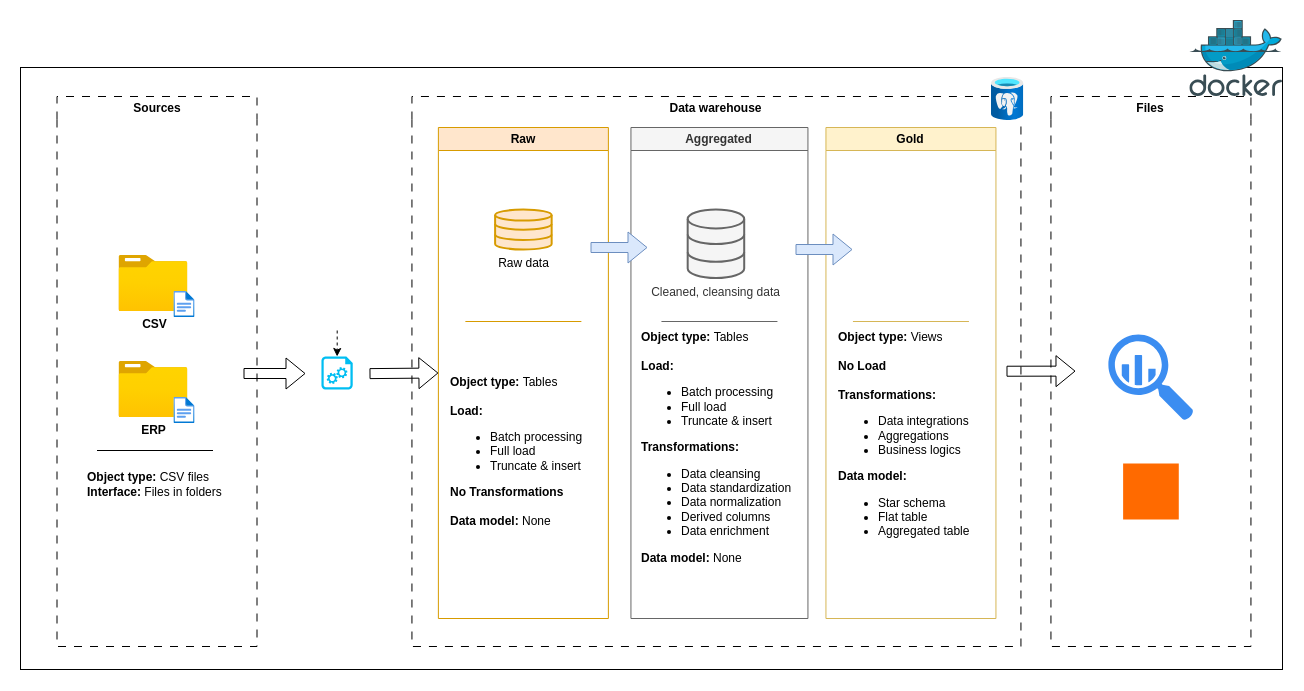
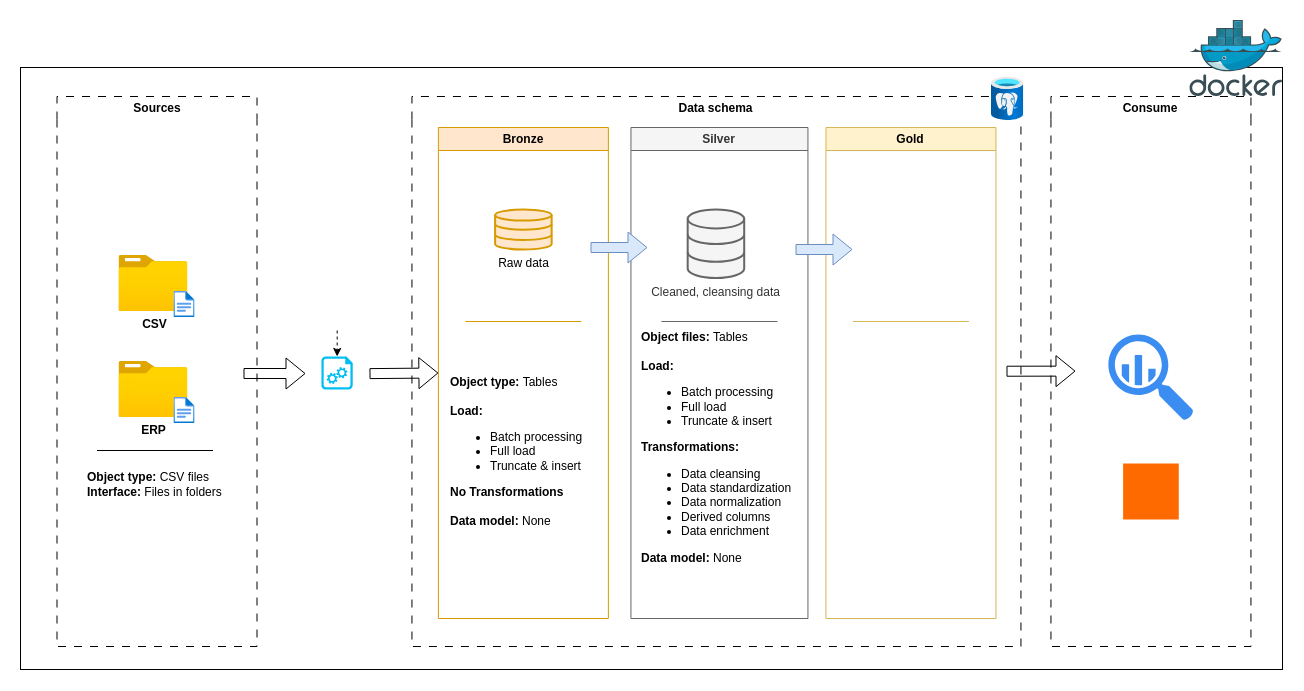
node "Data warehouse": label "Data warehouse" -> "Data schema"
node "Files": label "Files" -> "Consume"
node "Raw": label "Raw" -> "Bronze"
node "Aggregated": label "Aggregated" -> "Silver"
node "Object type: Views No Load Transformations: Data integrations Aggregations Business logics Data model: Star schema Flat table Aggregated table": removed
node "Object type: Tables Load: Batch processing Full load Truncate & insert Transformations: Data cleansing Data standardization Data normalization Derived columns Data enrichment Data model: None": label "Object type: Tables Load: Batch processing Full load Truncate & insert Transformations: Data cleansing Data standardization Data normalization Derived columns Data enrichment Data model: None" -> "Object files: Tables Load: Batch processing Full load Truncate & insert Transformations: Data cleansing Data standardization Data normalization Derived columns Data enrichment Data model: None"
